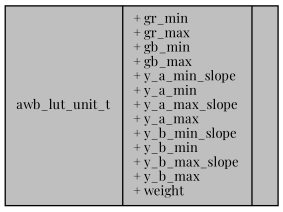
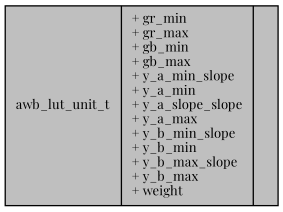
node "awb_lut_unit_t": text "+ y_a_max_slope" -> "+ y_a_slope_slope"
